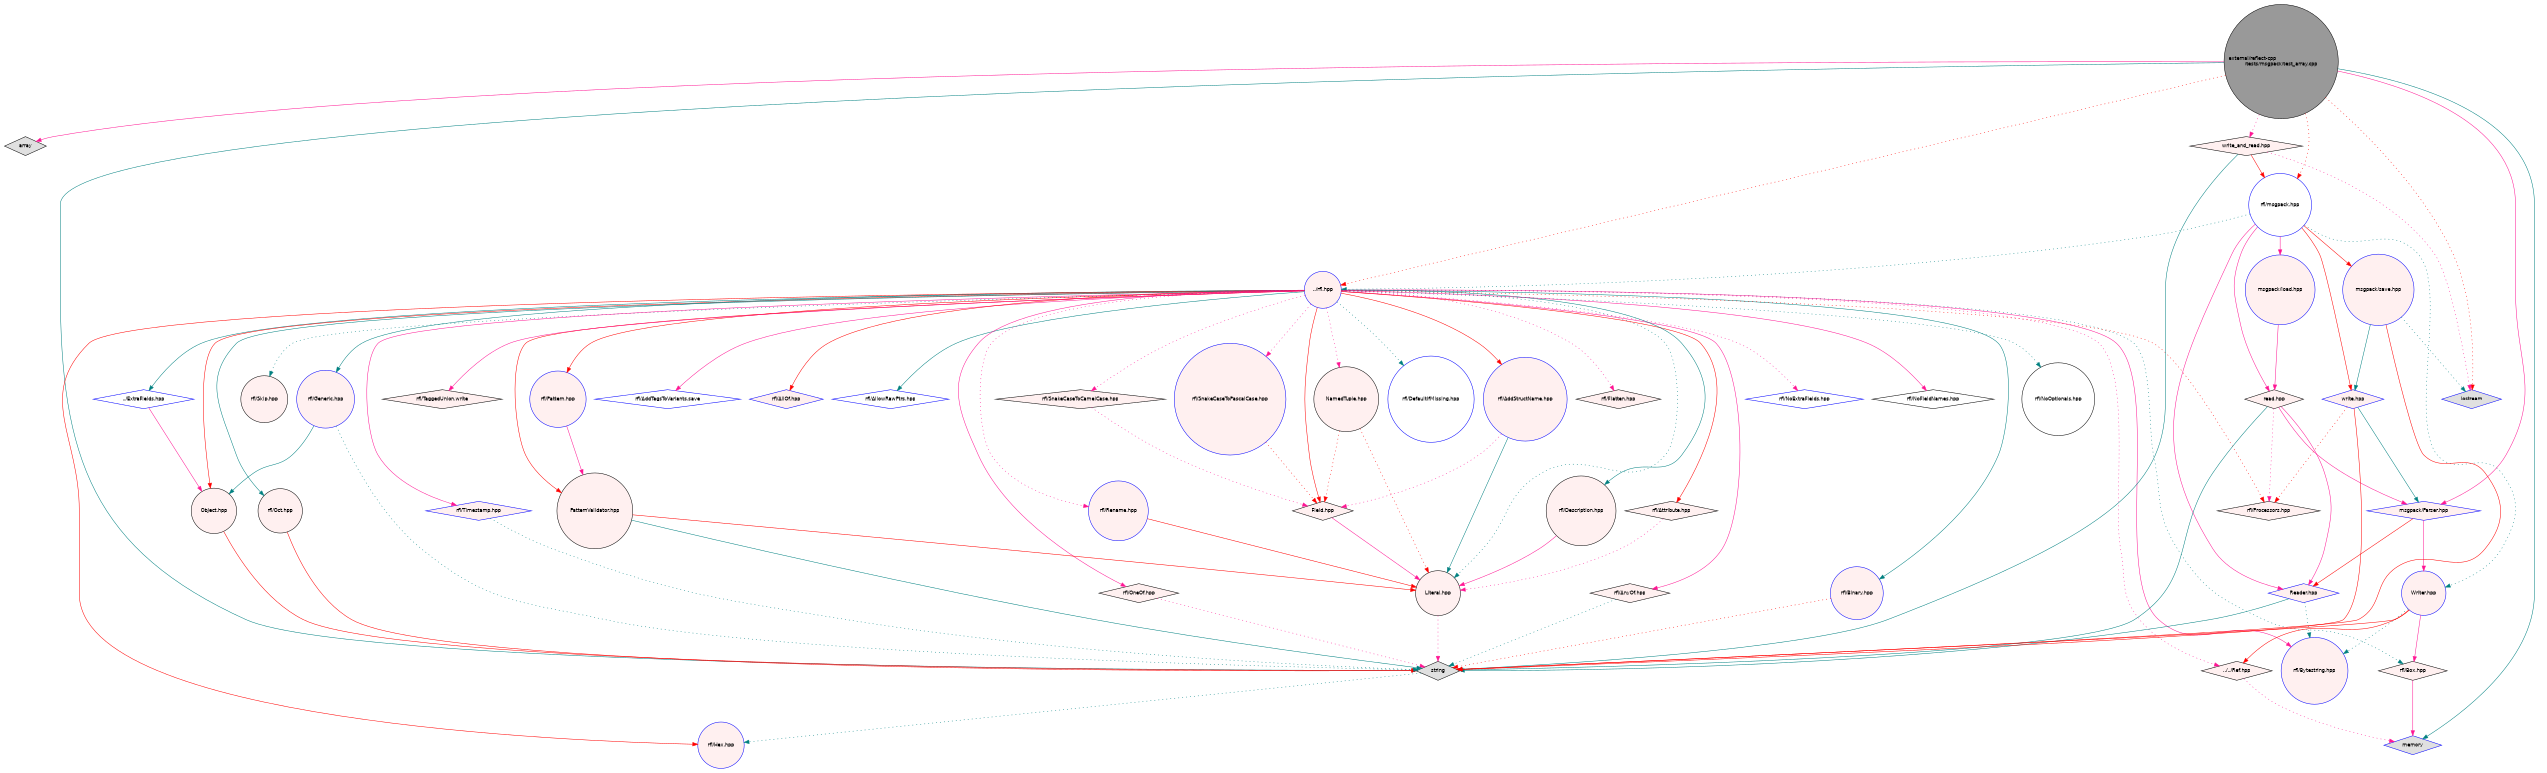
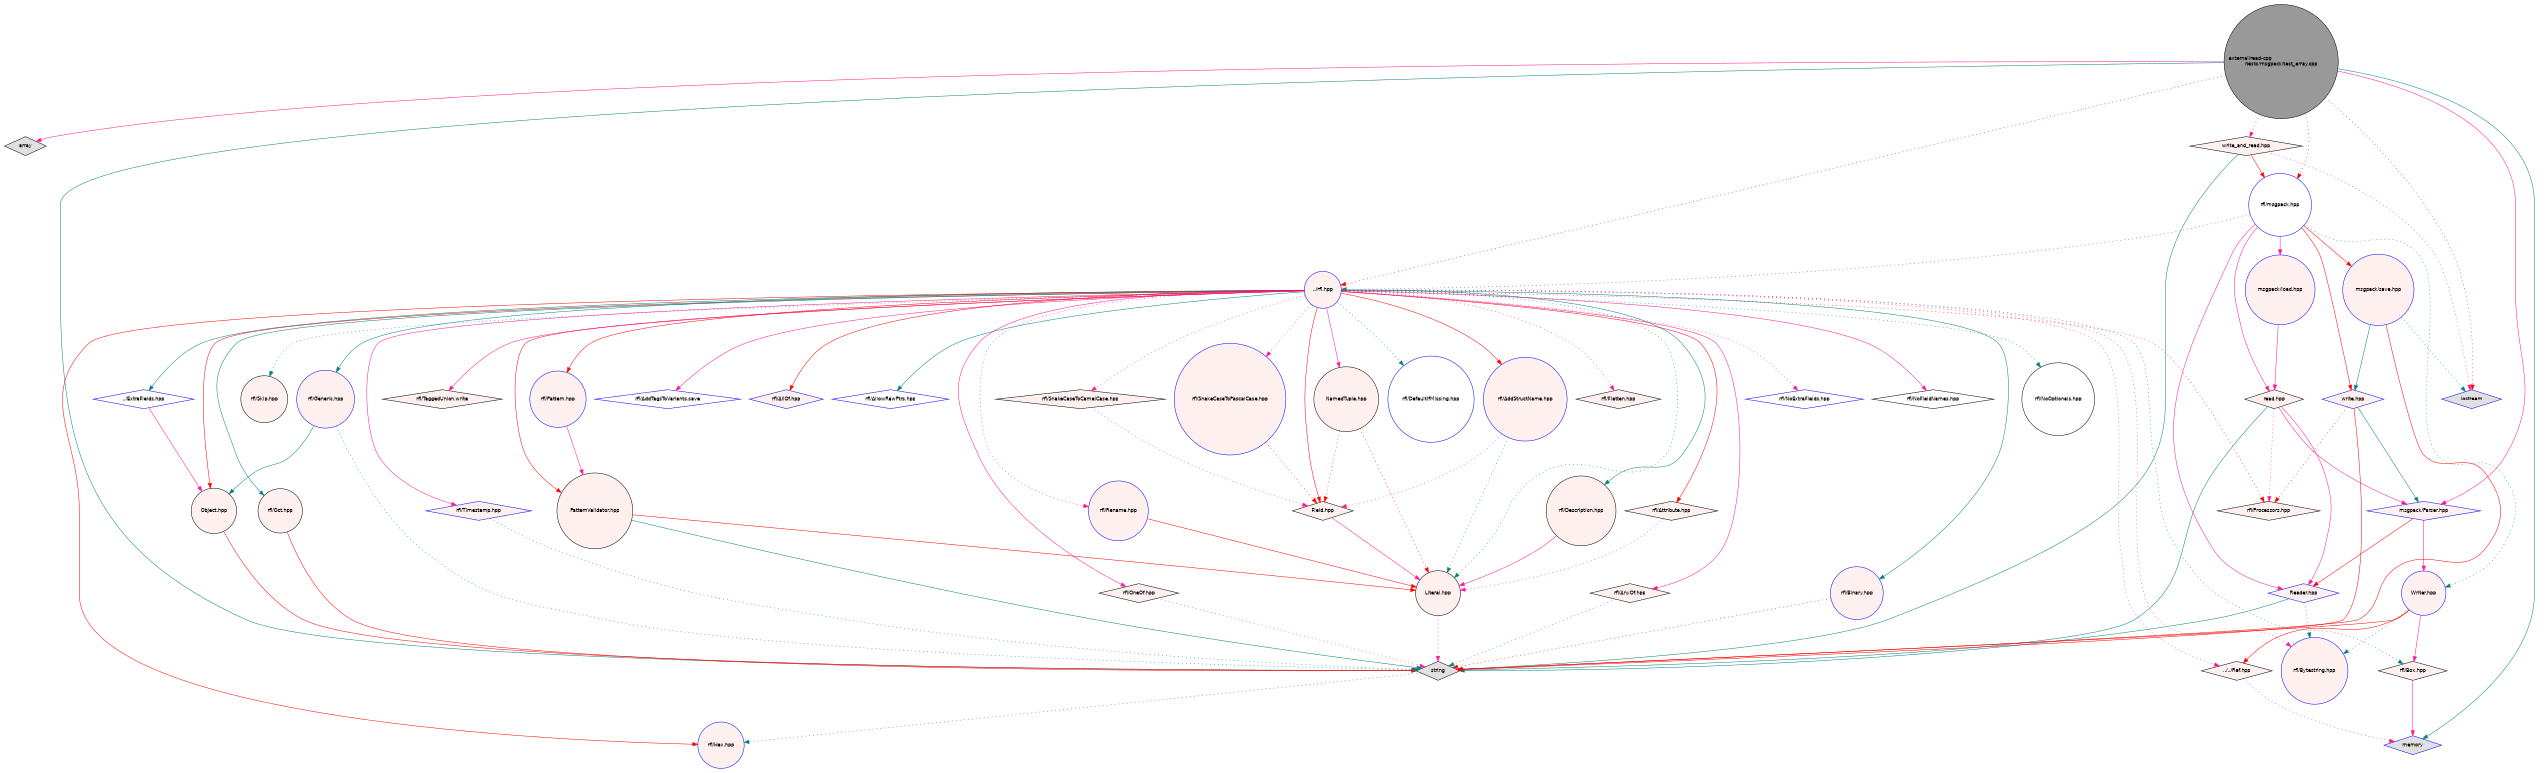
node "external/reflect-cpp /tests/msgpack/test_array.cpp": label "external/reflect-cpp /tests/msgpack/test_array.cpp" -> "external/read-cpp /tests/msgpack/test_array.cpp"
edge "../rfl.hpp" -> "rfl/Bytestring.hpp": style solid -> dotted
edge "../rfl.hpp" -> "NamedTuple.hpp": style dotted -> solid
edge "rfl/AddStructName.hpp" -> "Literal.hpp": style solid -> dotted
